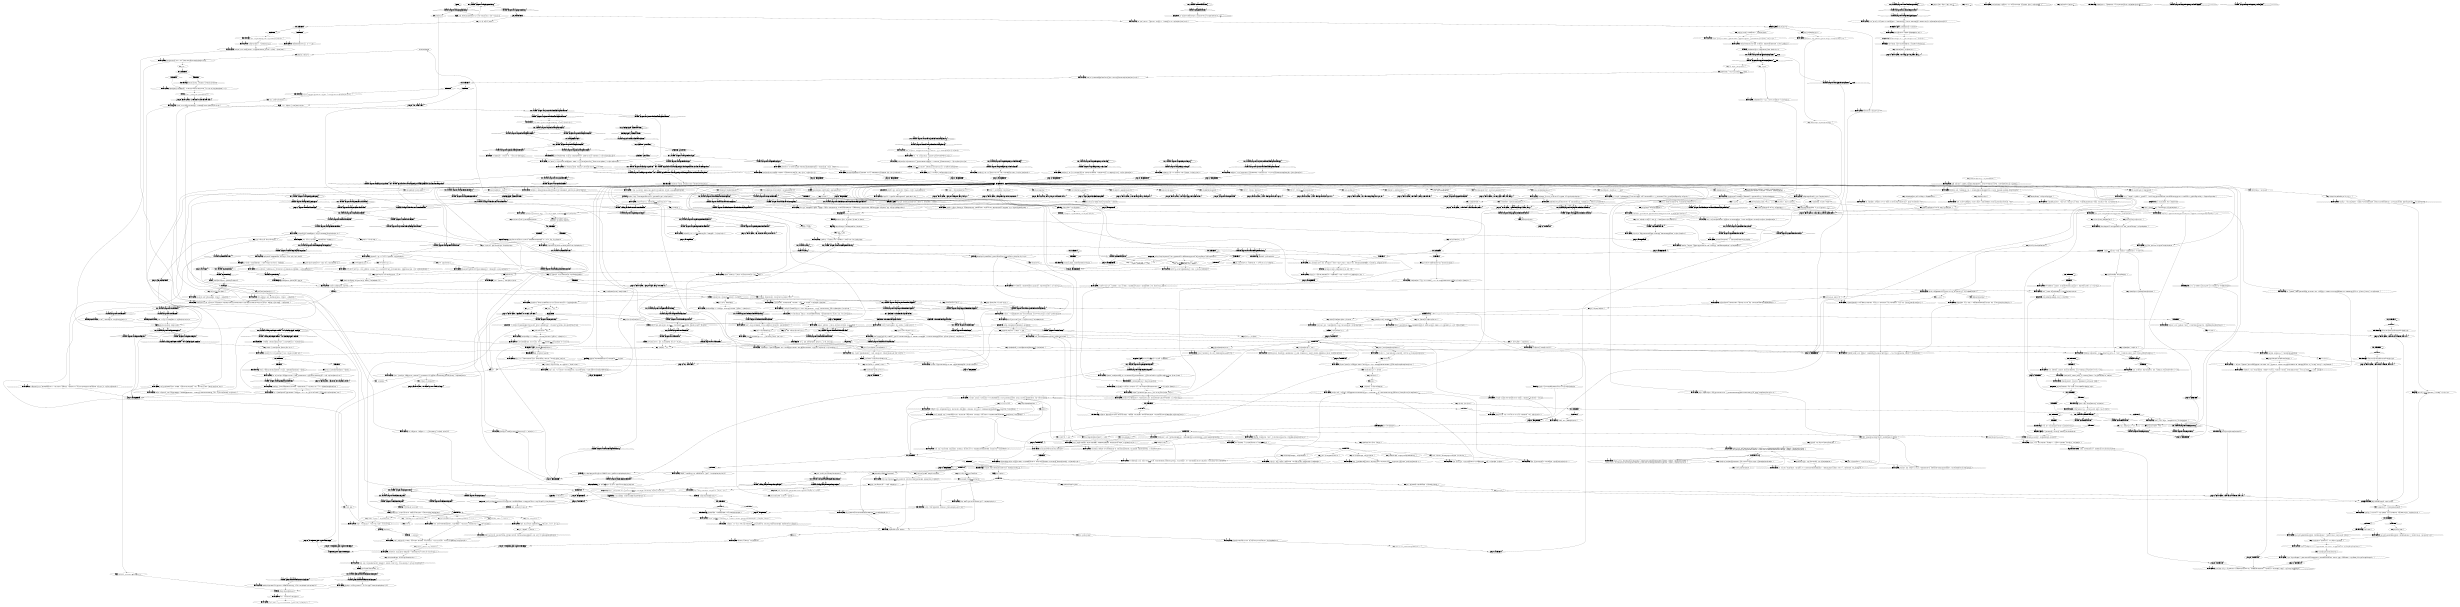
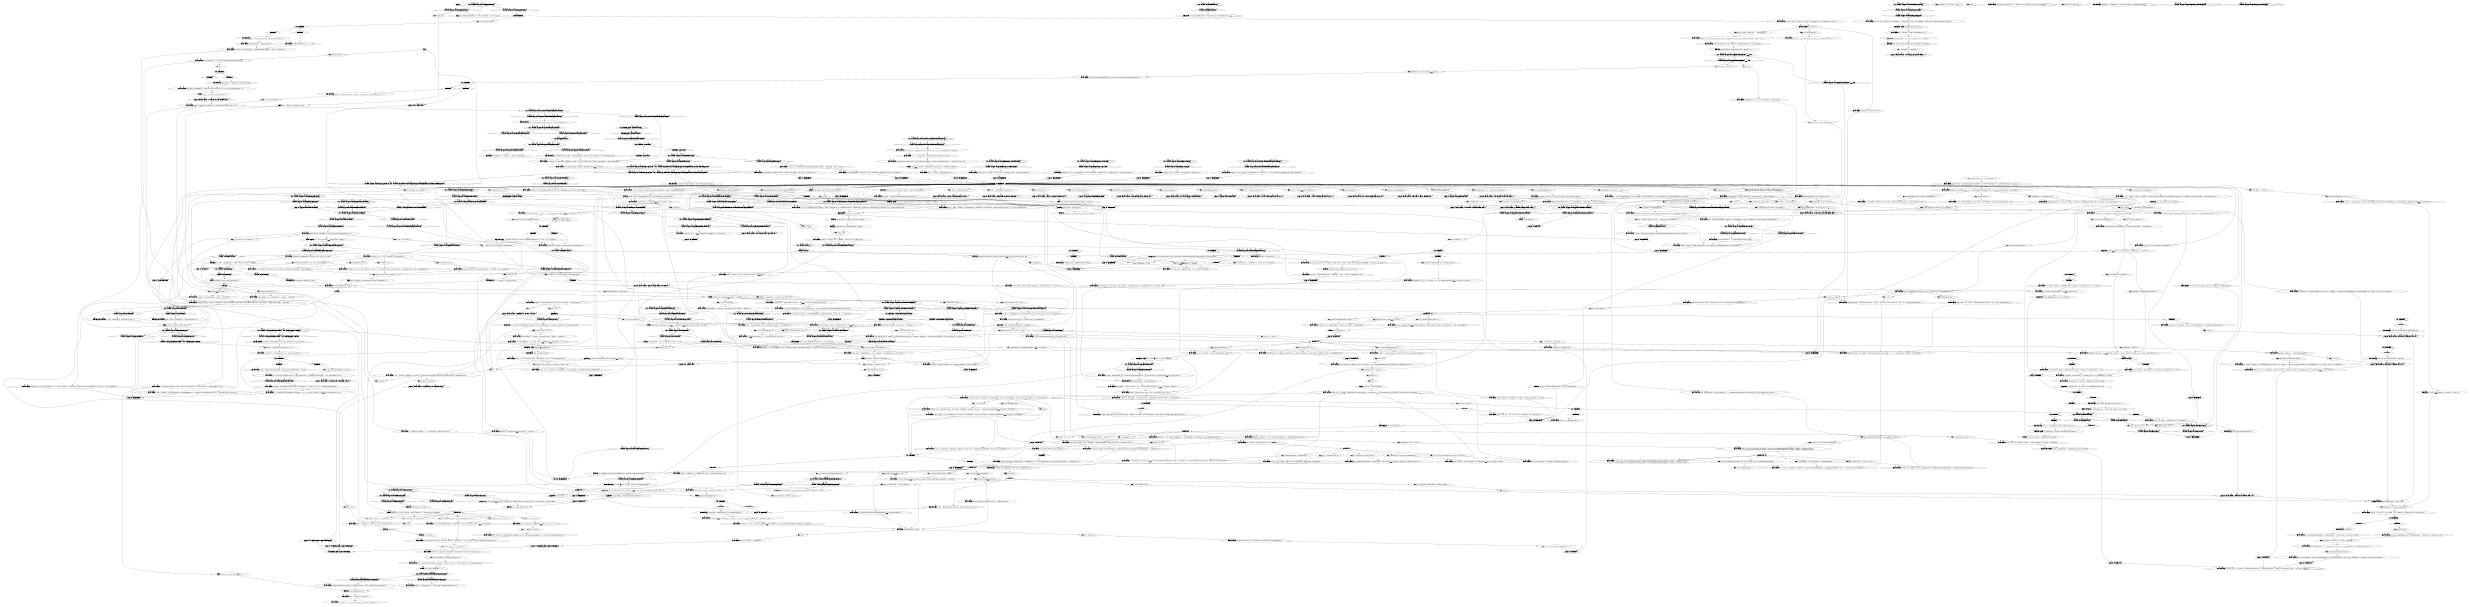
node "看起来他坐得很舒服": label "看起来他坐得很舒服" -> "input"
node "E-TASK HUB": label "E-TASK HUB" -> "E-PRE HUB"
